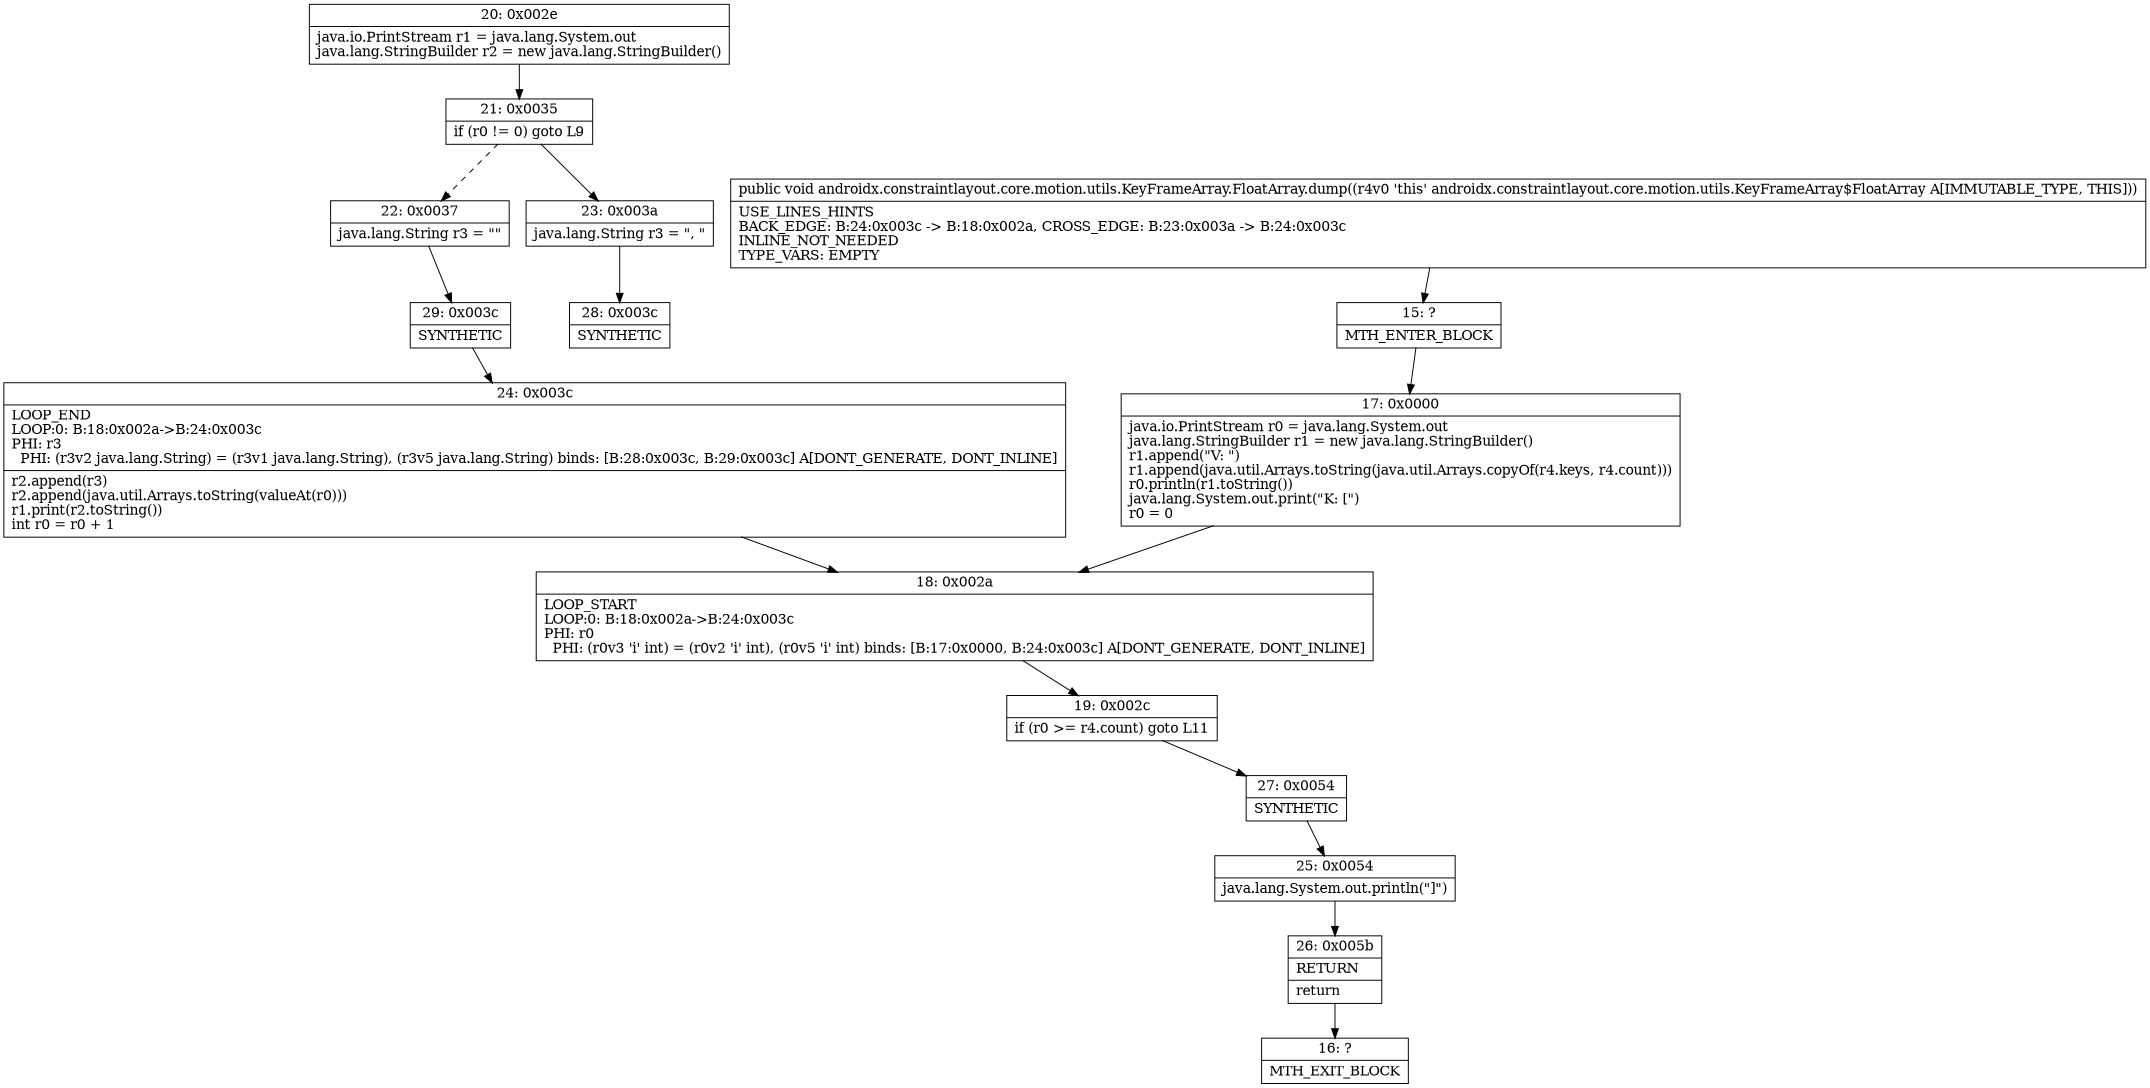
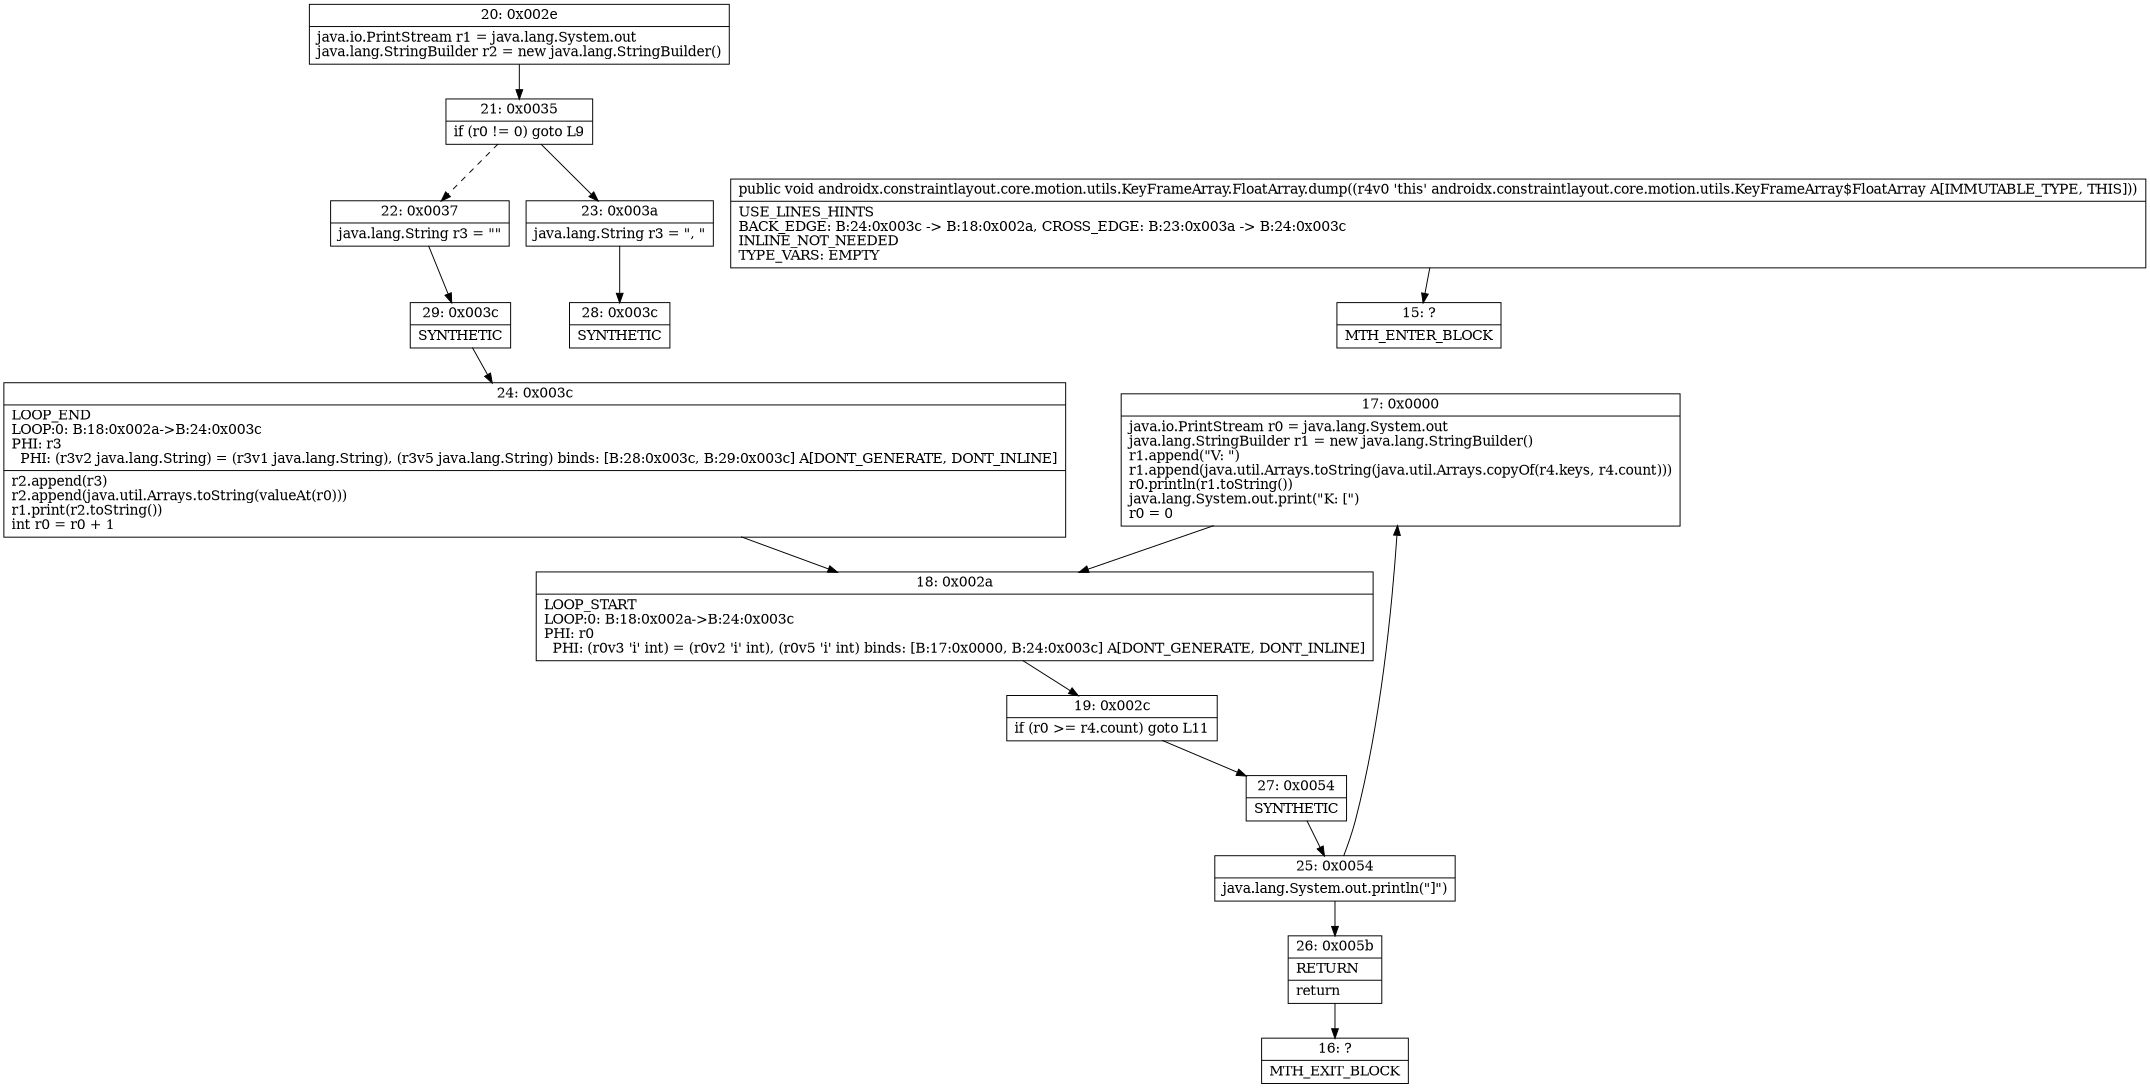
edge "15: ?" -> "17: 0x0000": now "25: 0x0054" -> "17: 0x0000"
